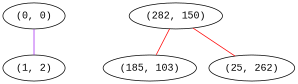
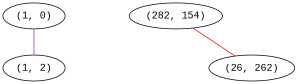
node "(0, 0)": label "(0, 0)" -> "(1, 0)"
node "(282, 150)": label "(282, 150)" -> "(282, 154)"
node "(185, 103)": removed
node "(25, 262)": label "(25, 262)" -> "(26, 262)"
